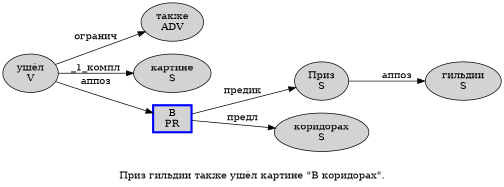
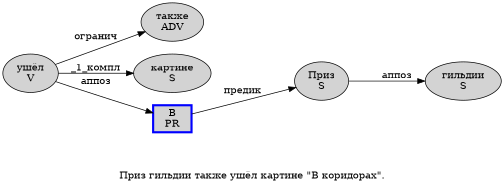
node "коридорах S": removed
